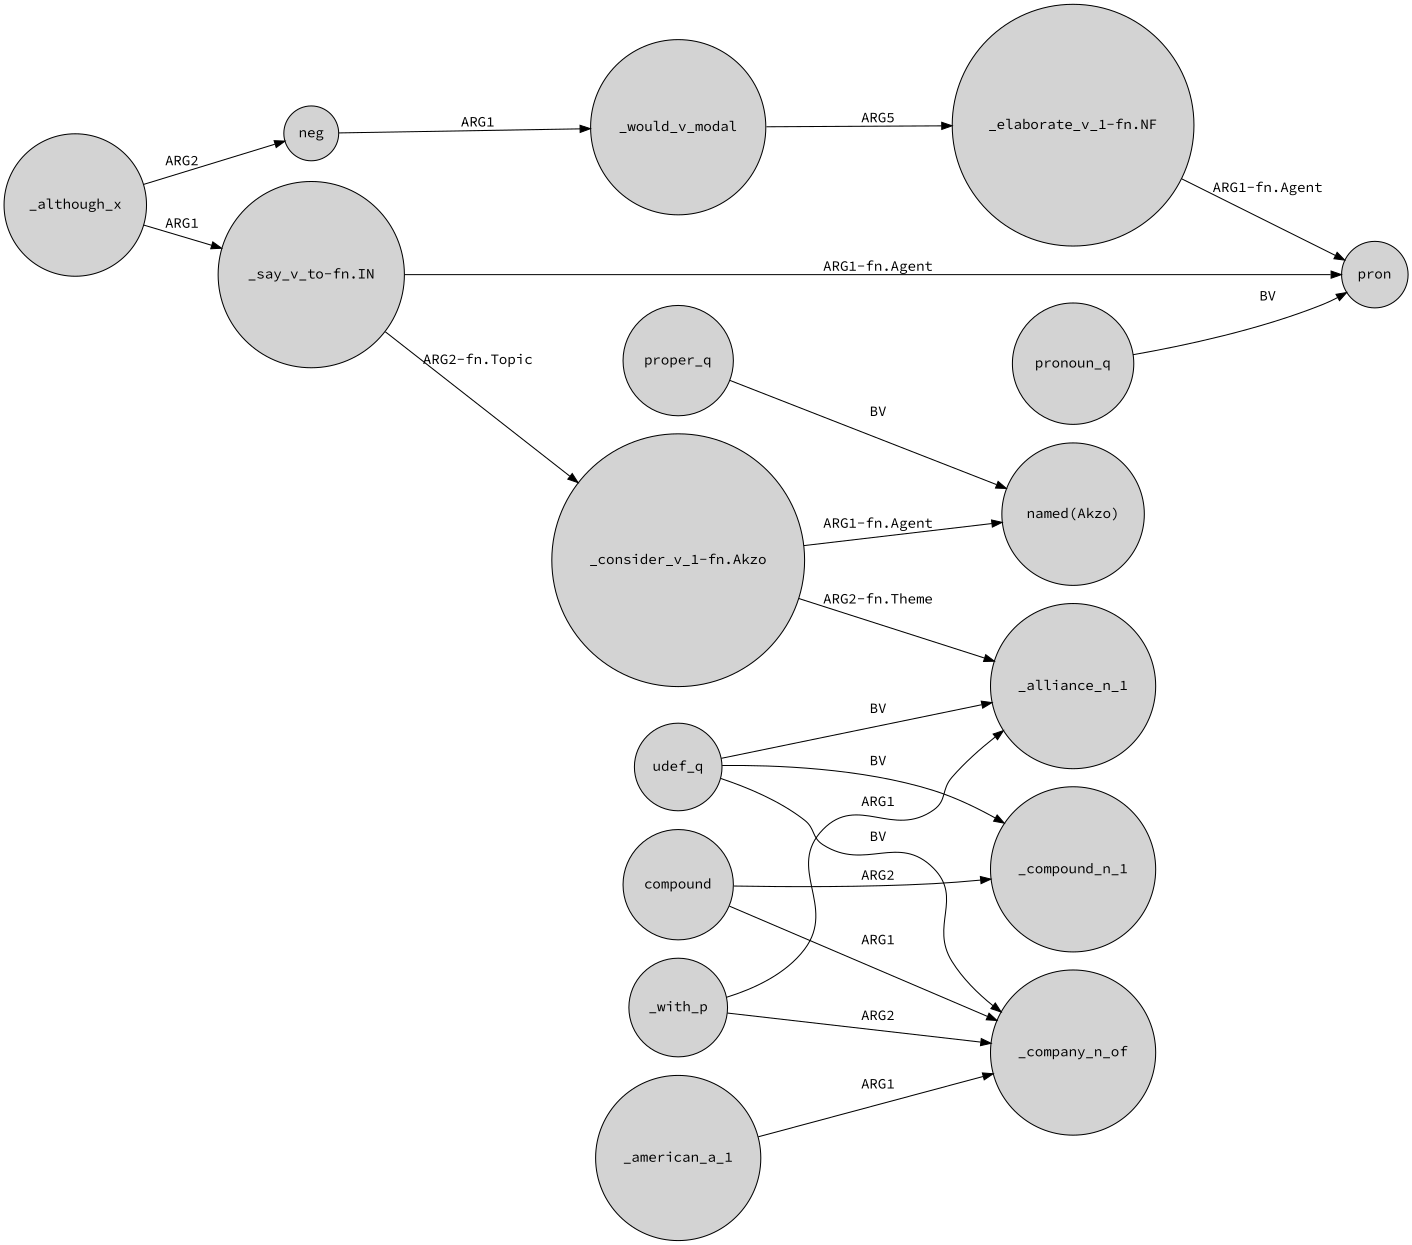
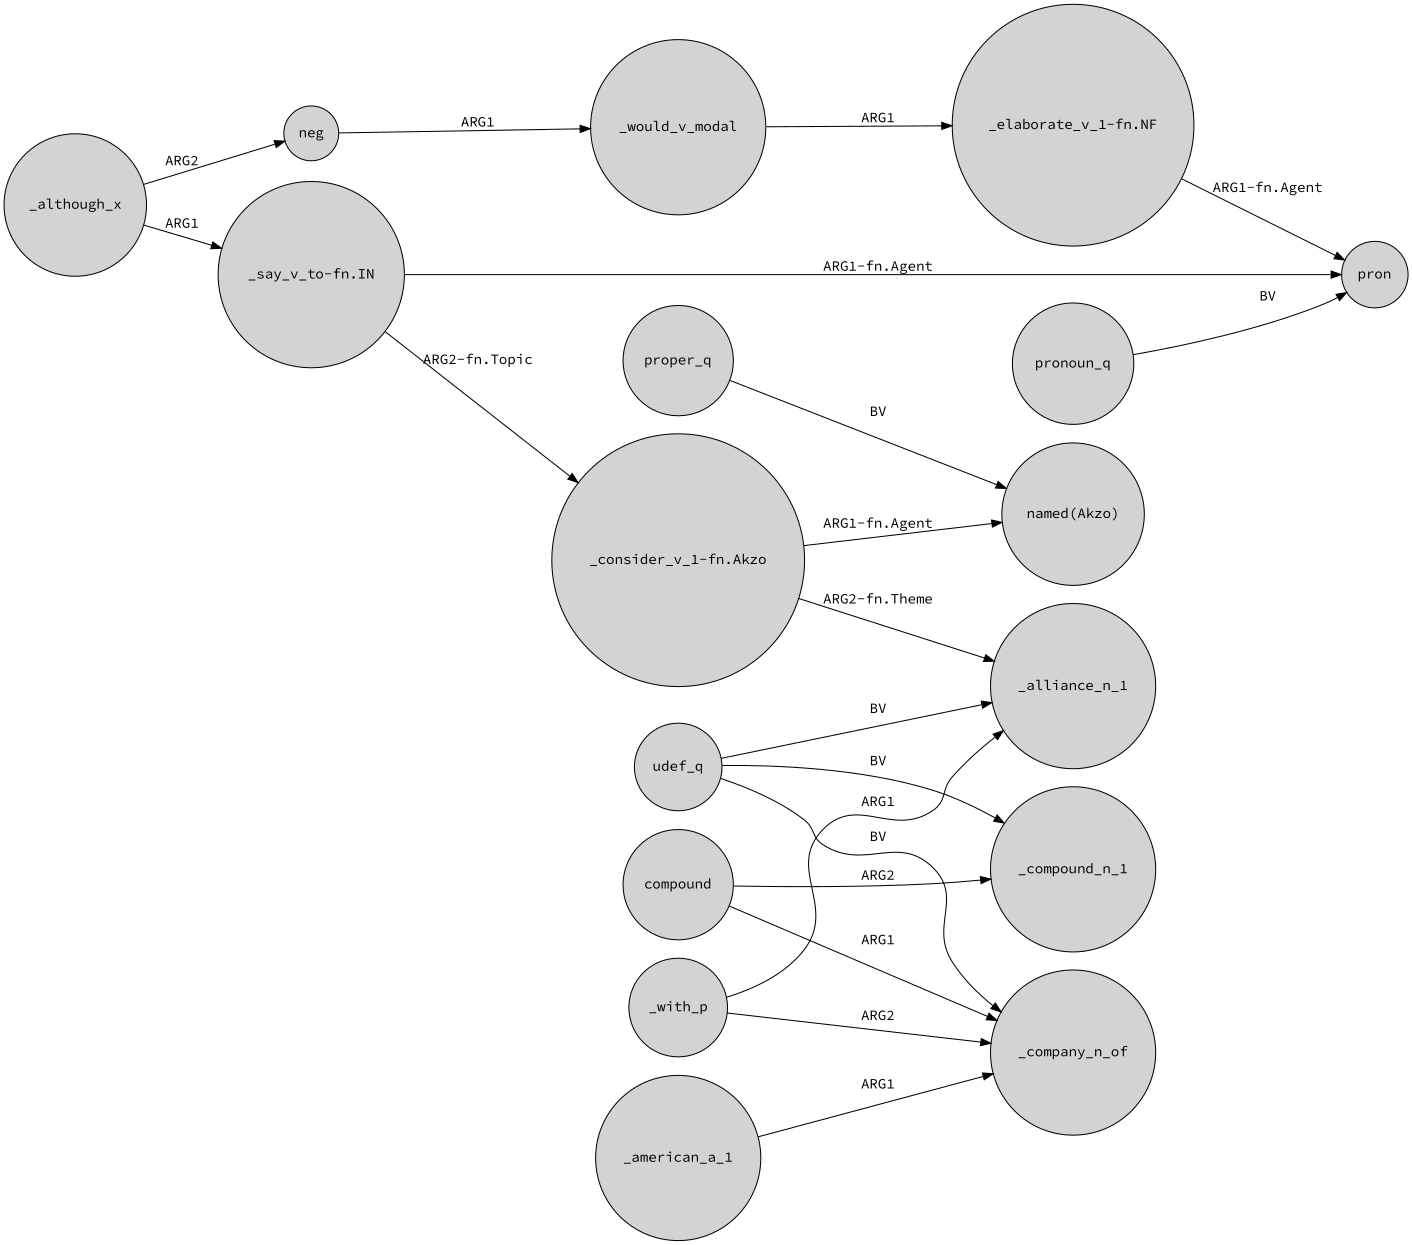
edge "_would_v_modal" -> "_elaborate_v_1-fn.NF": label "ARG5" -> "ARG1"
